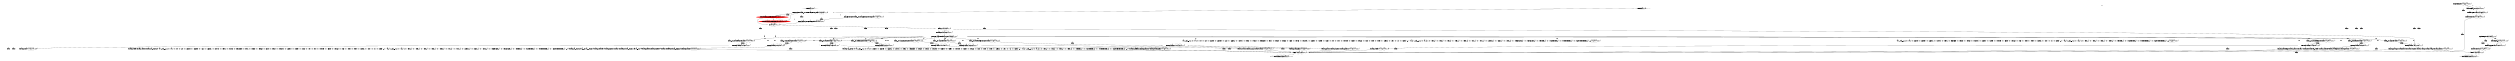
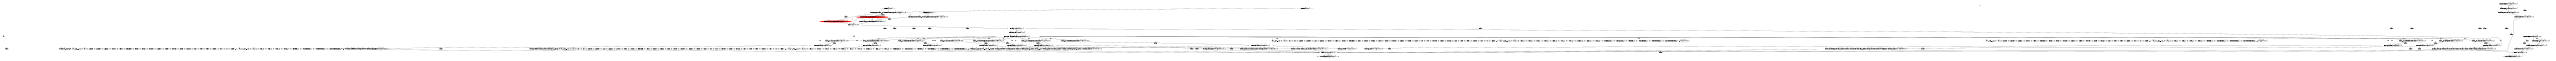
node "primaryExpression['0', '0', '1']": added
